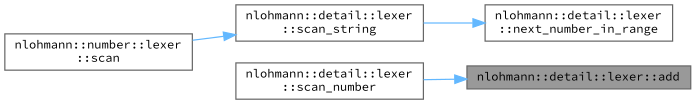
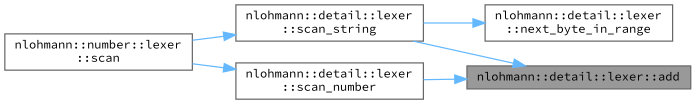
node "nlohmann::detail::lexer ::next_number_in_range": label "nlohmann::detail::lexer ::next_number_in_range" -> "nlohmann::detail::lexer ::next_byte_in_range"
edge "nlohmann::detail::lexer ::scan_string" -> "nlohmann::detail::lexer::add": added
edge "nlohmann::number::lexer ::scan" -> "nlohmann::detail::lexer ::scan_number": added
